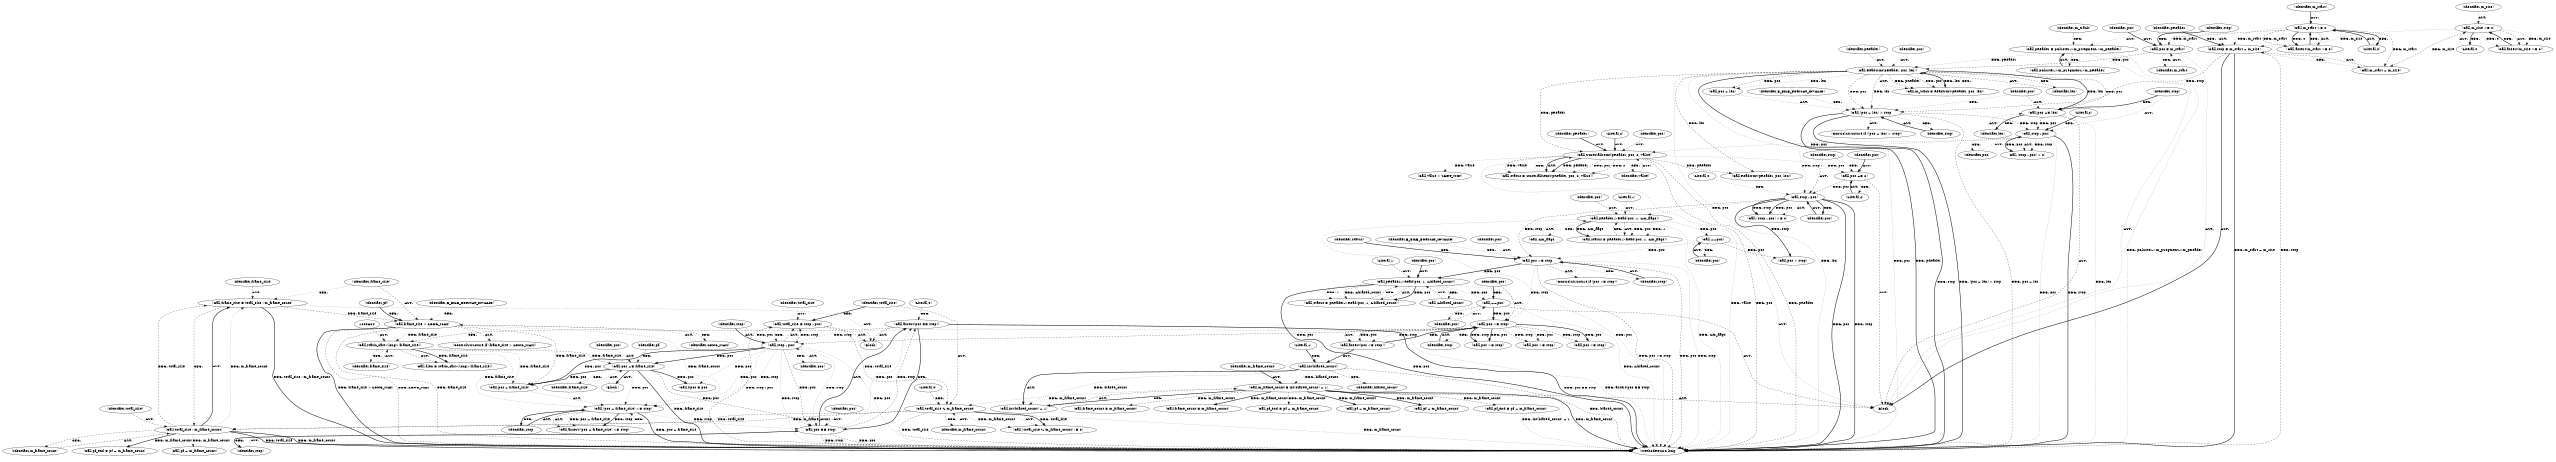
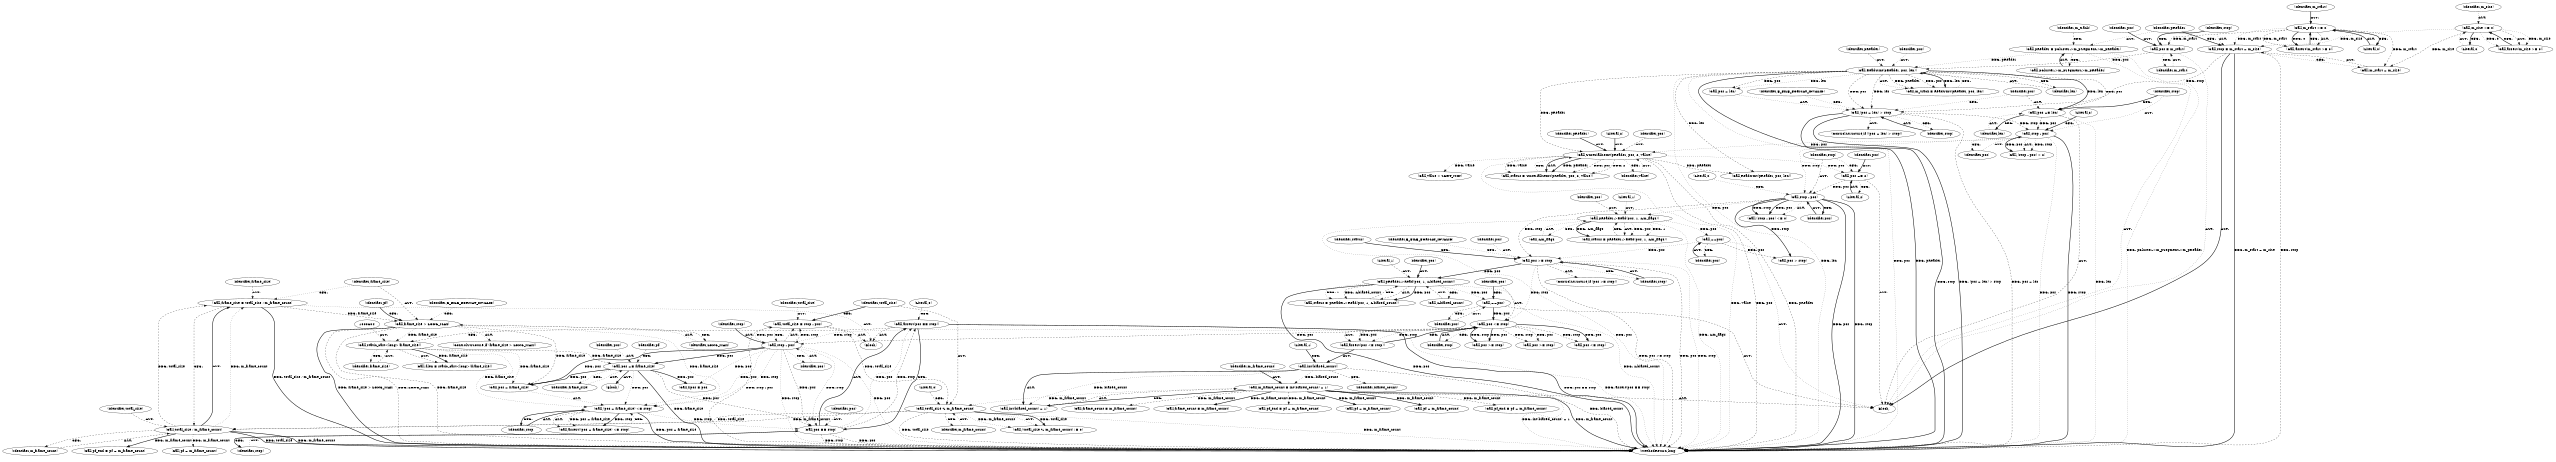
edge "(Call,frame_size > LONG_MAX)" -> "(ControlStructure,if (frame_size > LONG_MAX))": style dashed -> dotted
edge "(Call,frame_size > LONG_MAX)" -> "(Call,(pos + frame_size) <= stop)": label "DDG: frame_count" -> "DDG: frame_size"
